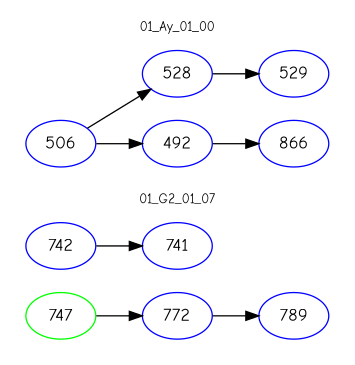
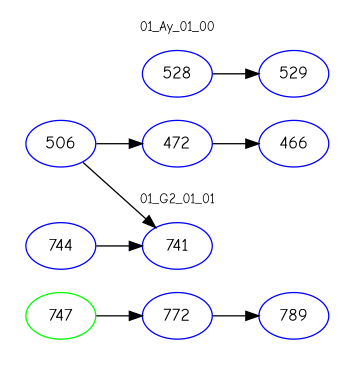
edge "506" -> "528": now "506" -> "741"
node "492": label "492" -> "472"
node "866": label "866" -> "466"
cluster "01_G2_01_07": label "01_G2_01_07" -> "01_G2_01_01"
node "742": label "742" -> "744"
